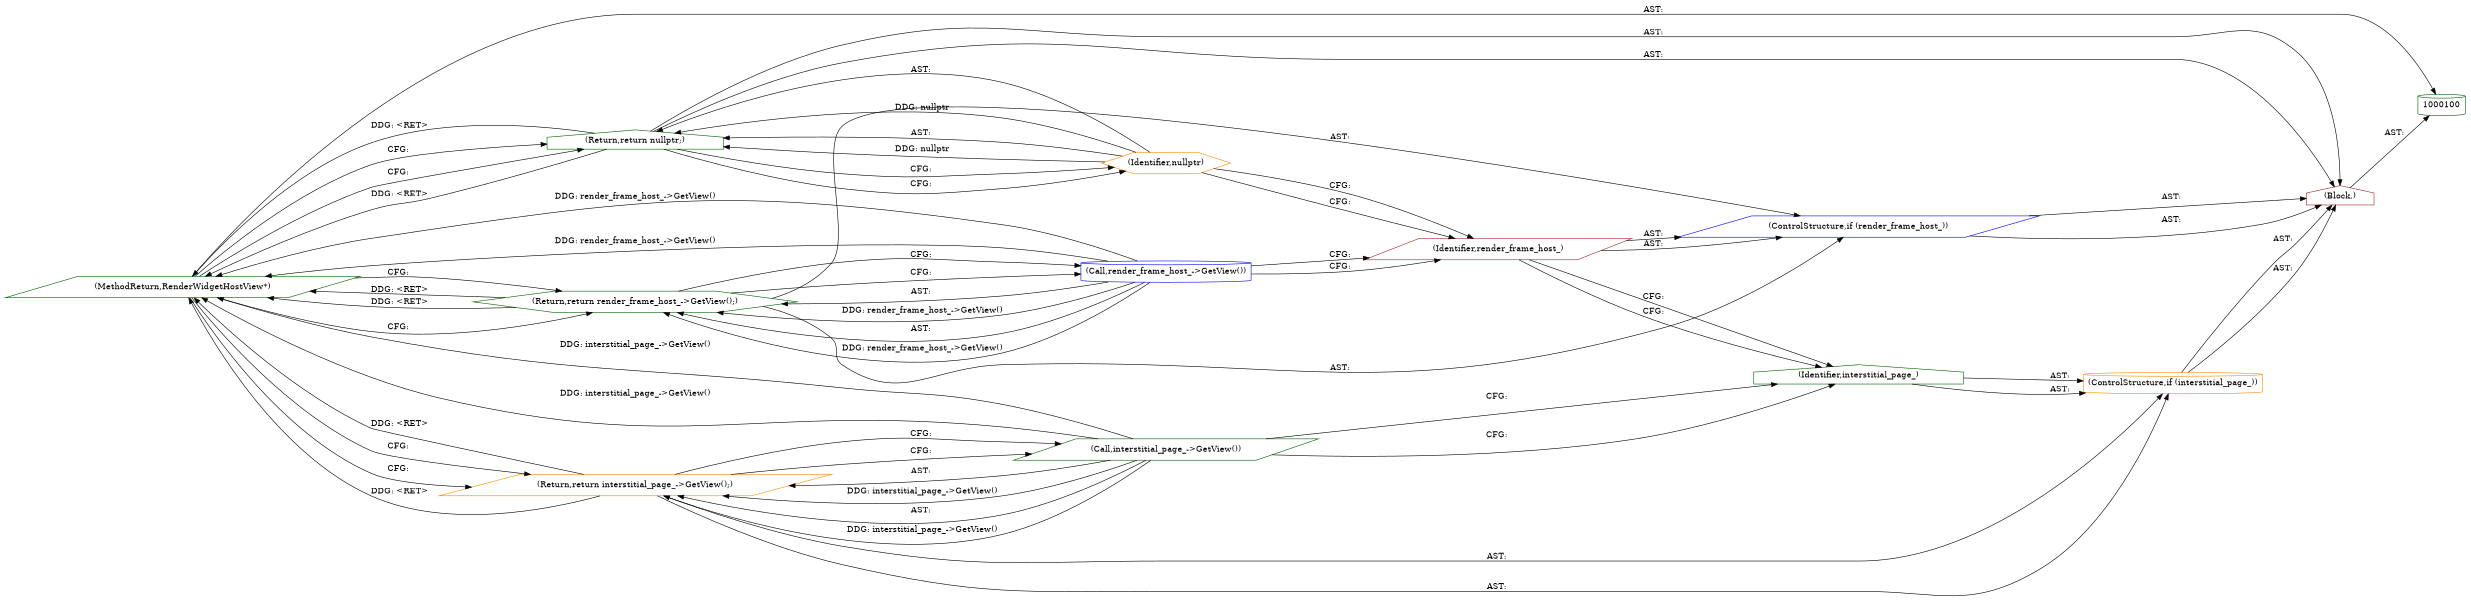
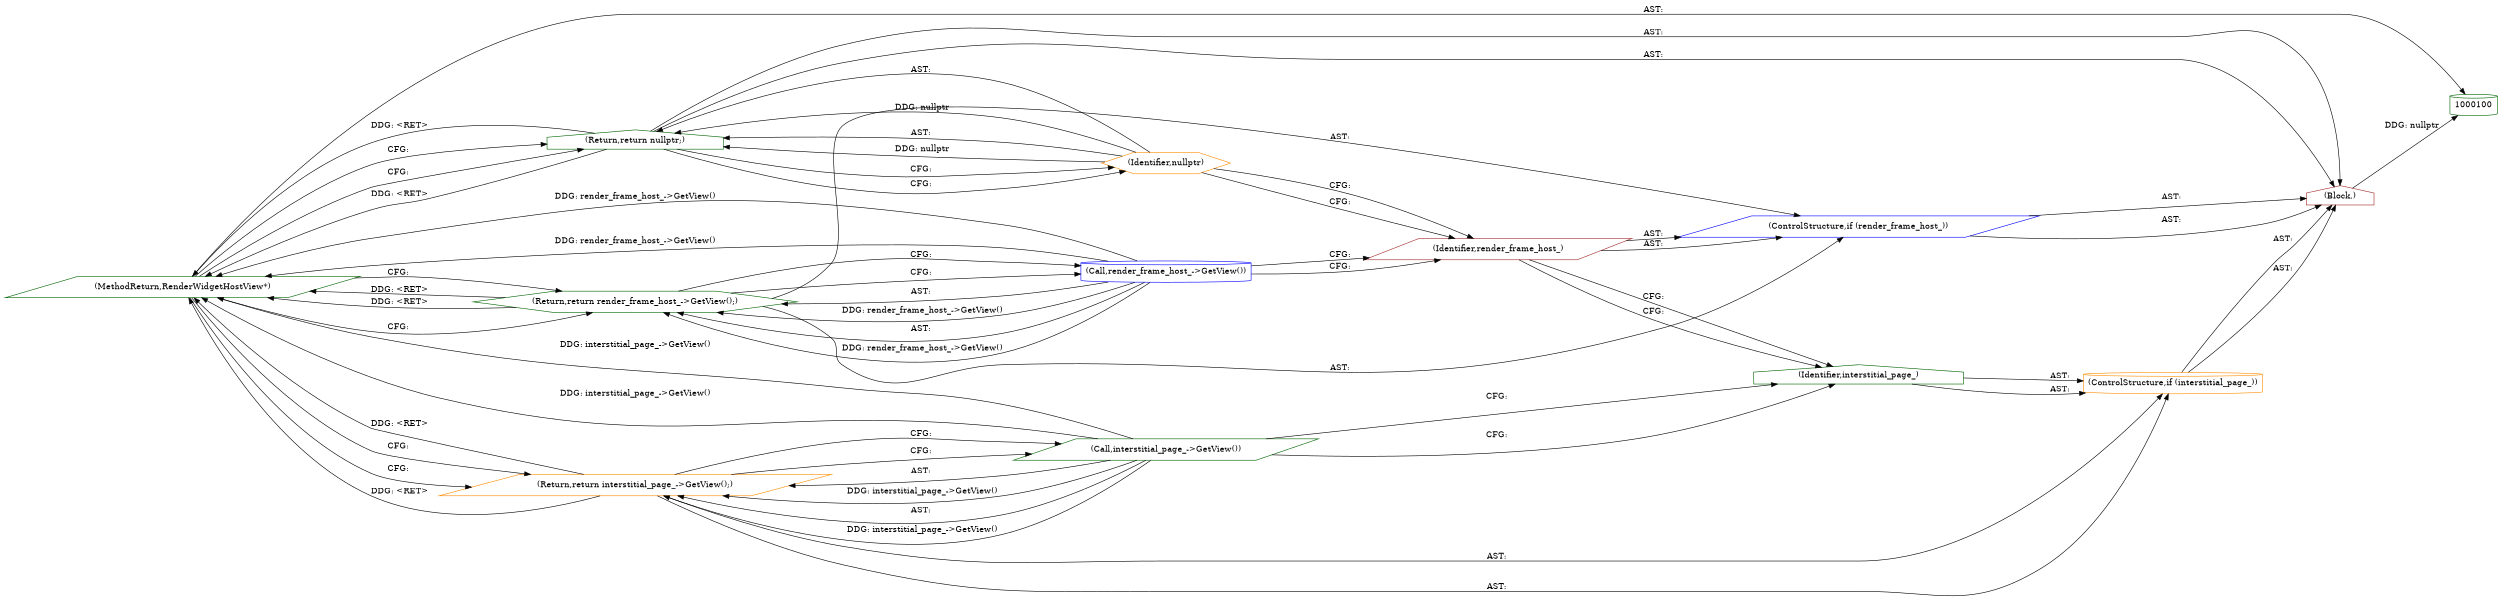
edge "(Block,)" -> "1000100": label "AST: " -> "DDG: nullptr"
